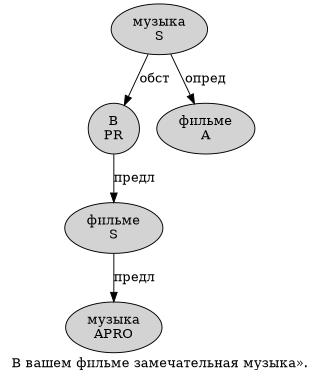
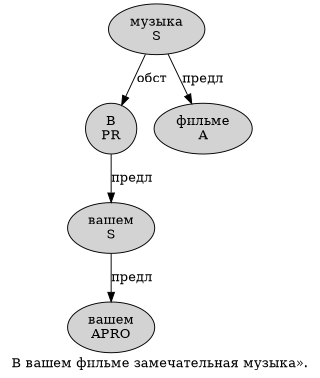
edge "музыка S" -> "фильме A": label "опред" -> "предл"
node "фильме S": label "фильме S" -> "вашем S"
node "музыка APRO": label "музыка APRO" -> "вашем APRO"
